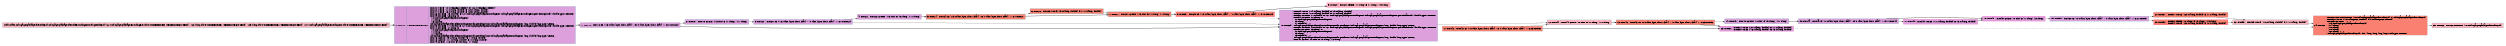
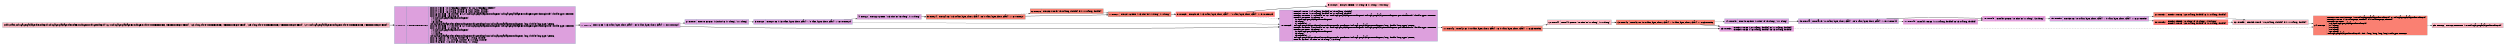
edge "10: 0x002d" -> "12: 0x0044": now "10: 0x002d" -> "11: 0x0042"
